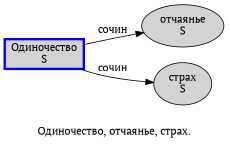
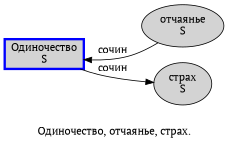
edge "Одиночество S" -> "отчаянье S": reversed
